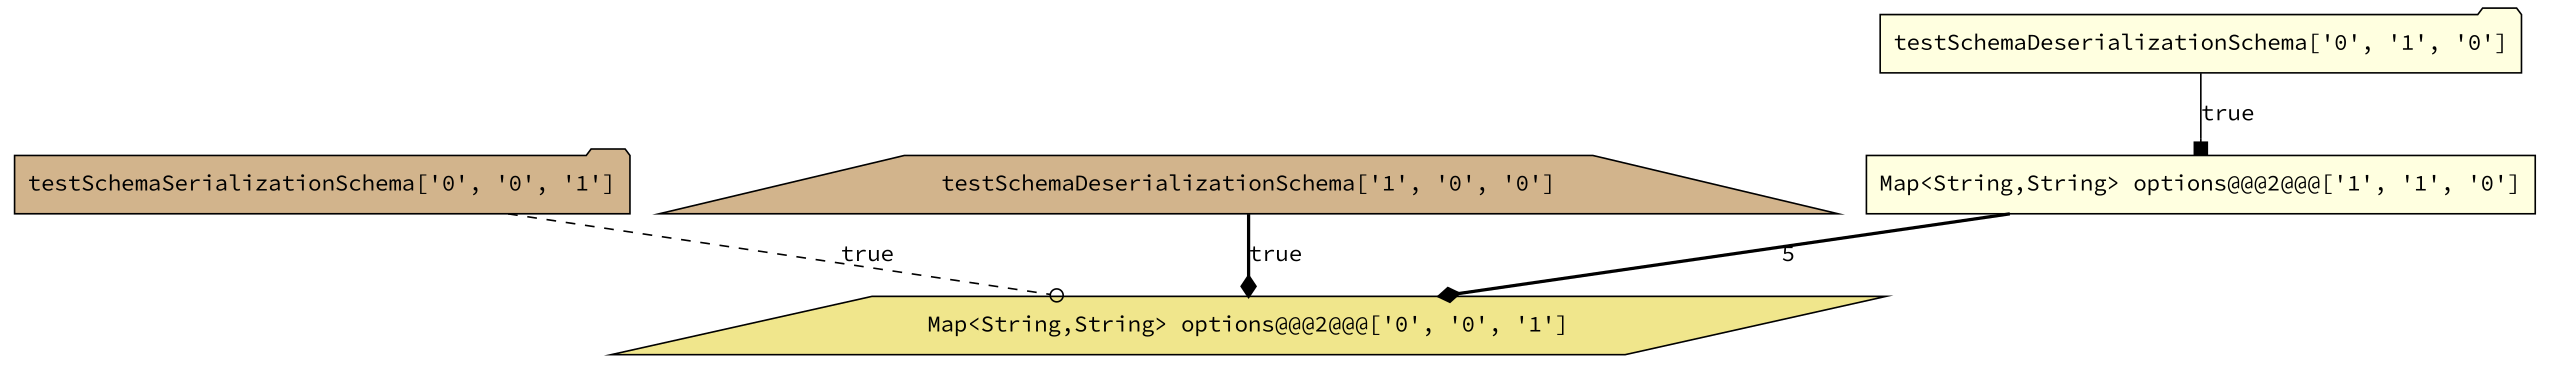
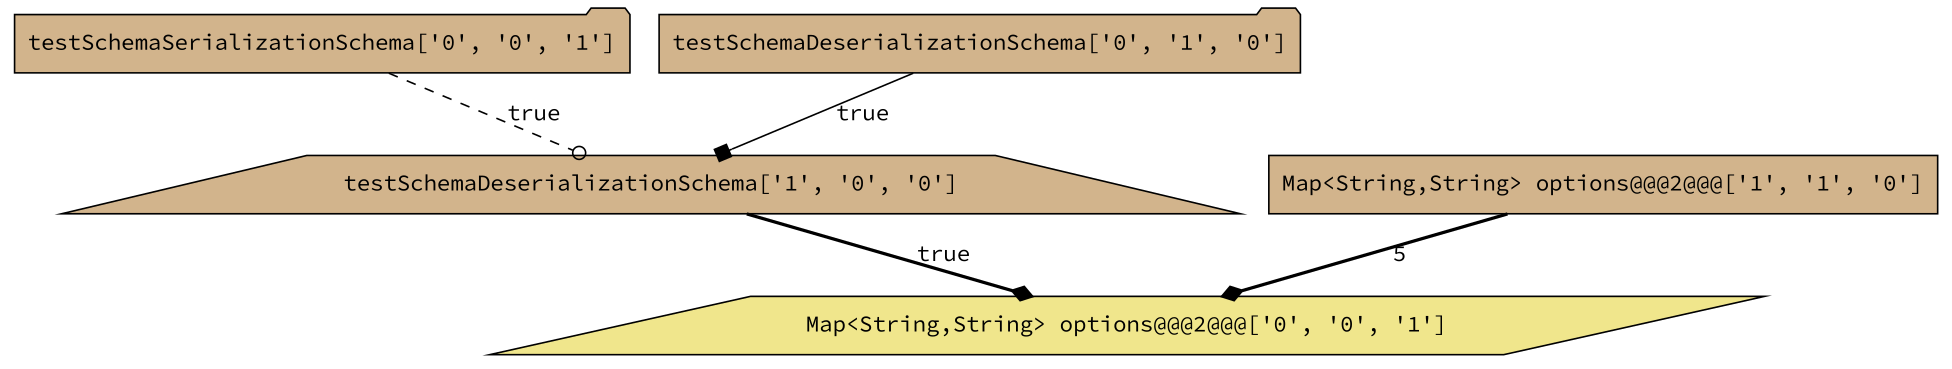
node "testSchemaDeserializationSchema['0', '1', '0']": fillcolor lightyellow -> tan
edge "testSchemaDeserializationSchema['0', '1', '0']" -> "Map<String,String> options@@@2@@@['1', '1', '0']": now "testSchemaDeserializationSchema['0', '1', '0']" -> "testSchemaDeserializationSchema['1', '0', '0']"
node "Map<String,String> options@@@2@@@['1', '1', '0']": fillcolor lightyellow -> tan
edge "testSchemaSerializationSchema['0', '0', '1']" -> "Map<String,String> options@@@2@@@['0', '0', '1']": now "testSchemaSerializationSchema['0', '0', '1']" -> "testSchemaDeserializationSchema['1', '0', '0']"
